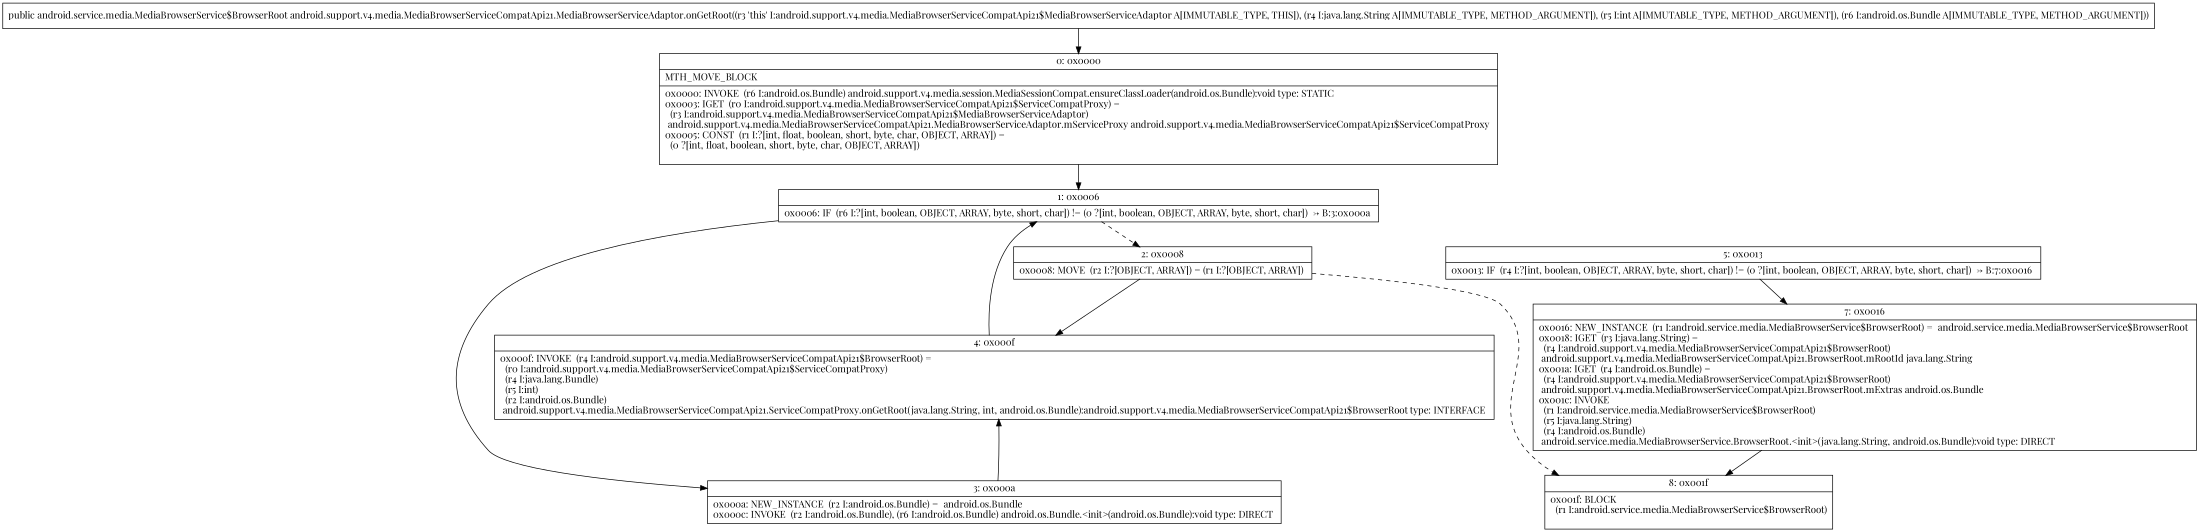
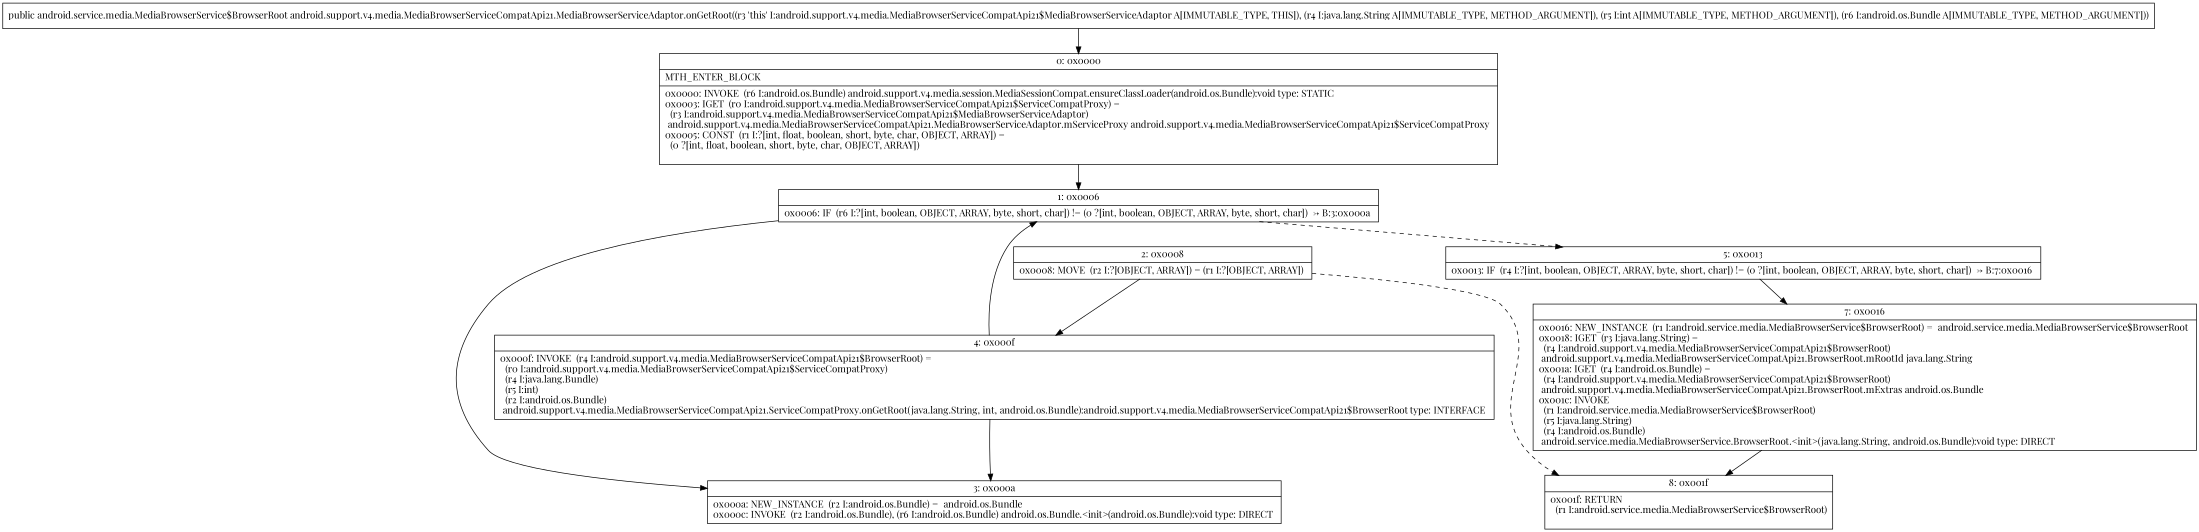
node "0: 0x0000": text "MTH_MOVE_BLOCK" -> "MTH_ENTER_BLOCK"
edge "1: 0x0006" -> "2: 0x0008": now "1: 0x0006" -> "5: 0x0013"
edge "3: 0x000a" -> "4: 0x000f": reversed
node "8: 0x001f": text "0x001f: BLOCK" -> "0x001f: RETURN"
